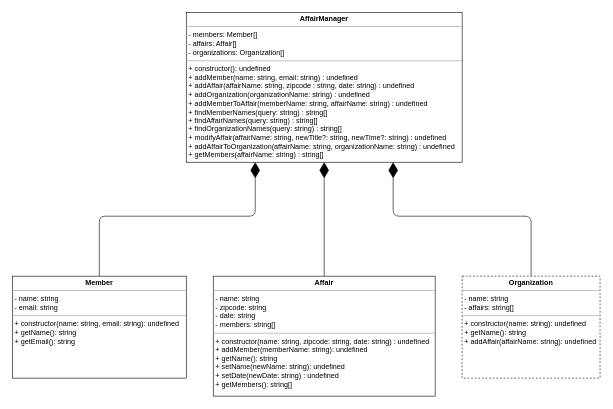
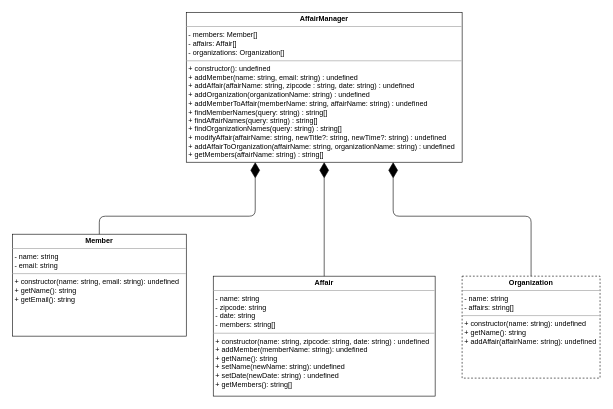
node "Member - name: string - email: string + constructor(name: string, email: string): undefined + getName(): string + getEmail(): string": moved (99, 327) -> (99, 285)
